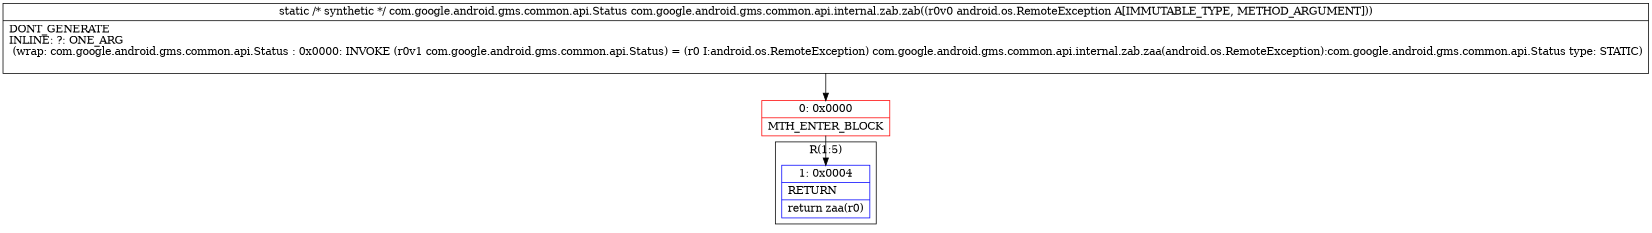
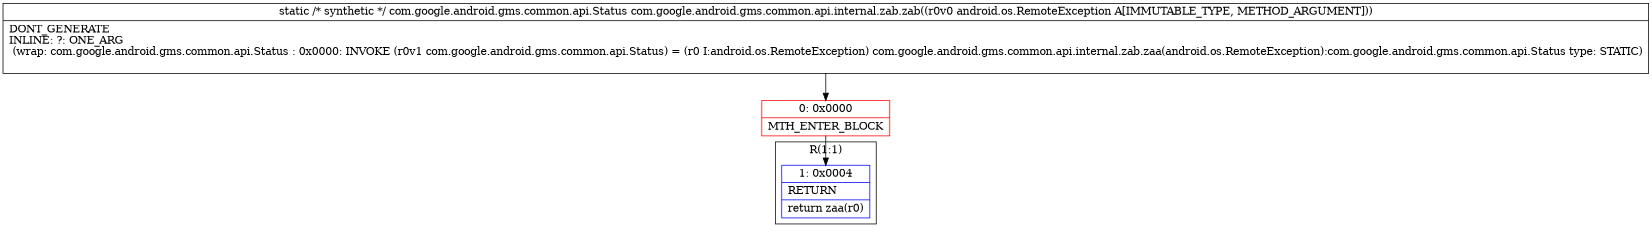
cluster "R(1:5)": label "R(1:5)" -> "R(1:1)"
